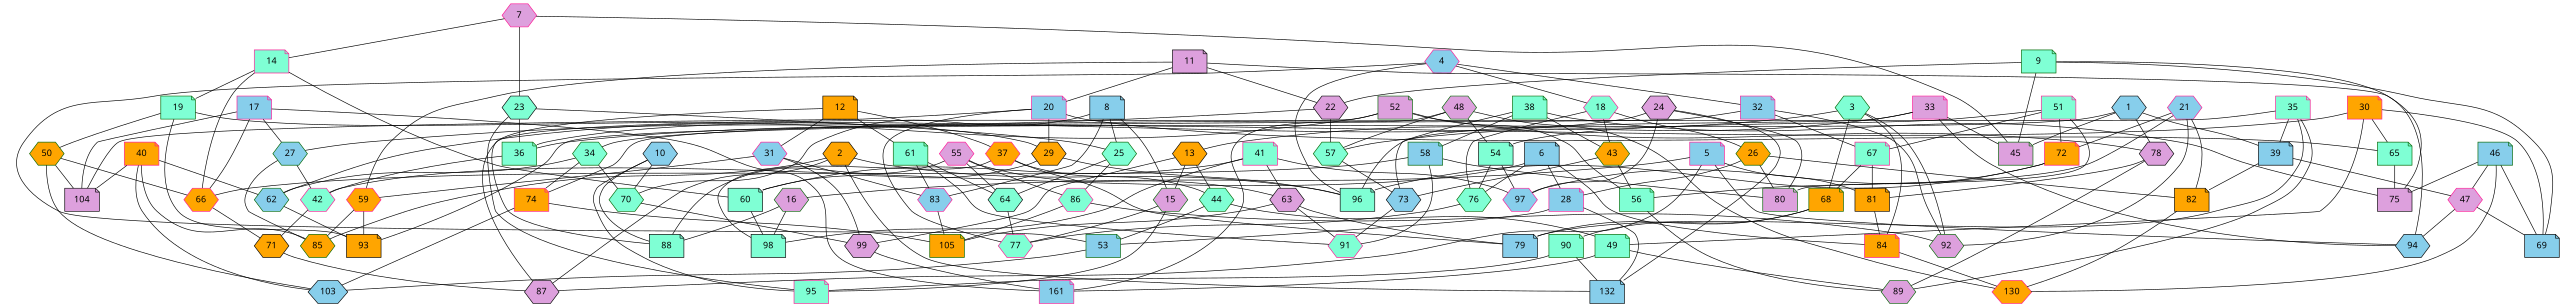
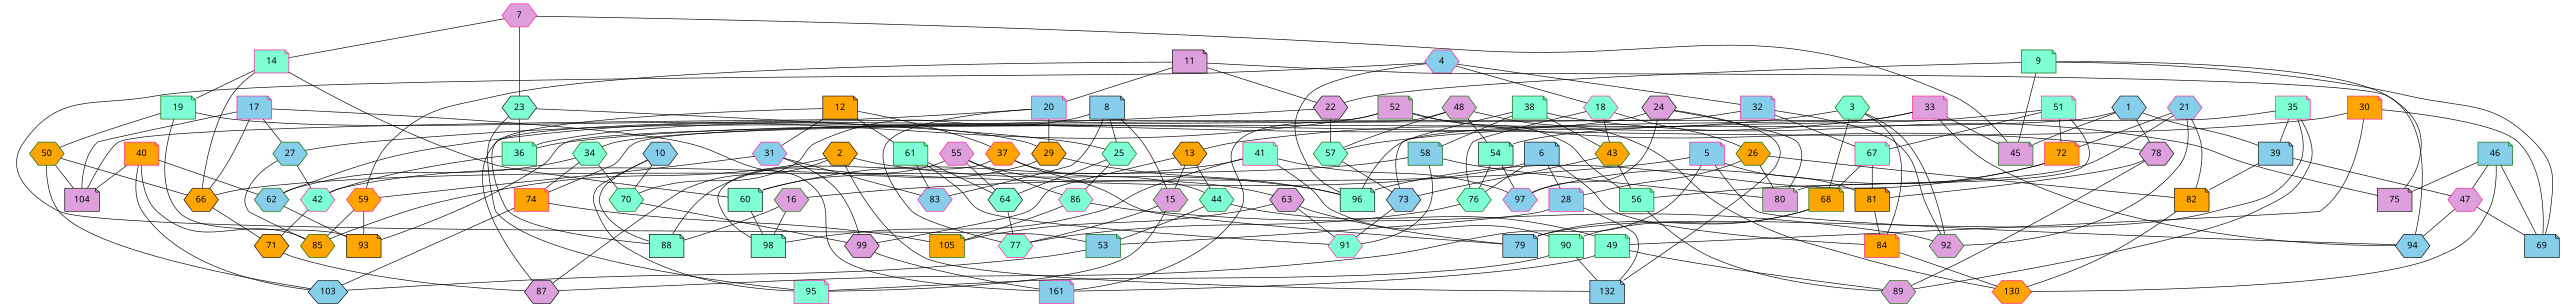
node "65": removed
edge "41" -- "63": now "41" -- "90"
node "66": color deeppink -> black
edge "83" -- "105": removed
